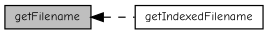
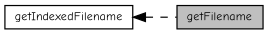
edge "getIndexedFilename" -> "getFilename": reversed
